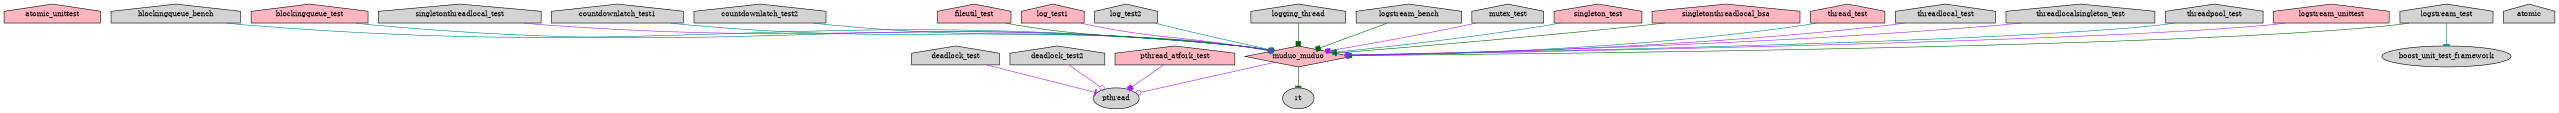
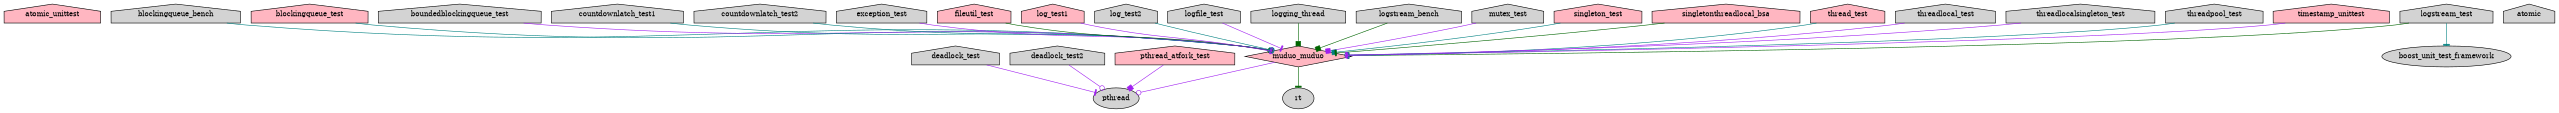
node "singletonthreadlocal_test": label "singletonthreadlocal_test" -> "boundedblockingqueue_test"
node "exception_test": added
node "logfile_test": added
node "logstream_unittest": label "logstream_unittest" -> "timestamp_unittest"
edge "logstream_test" -> "muduo_muduo": arrowhead box -> tee
